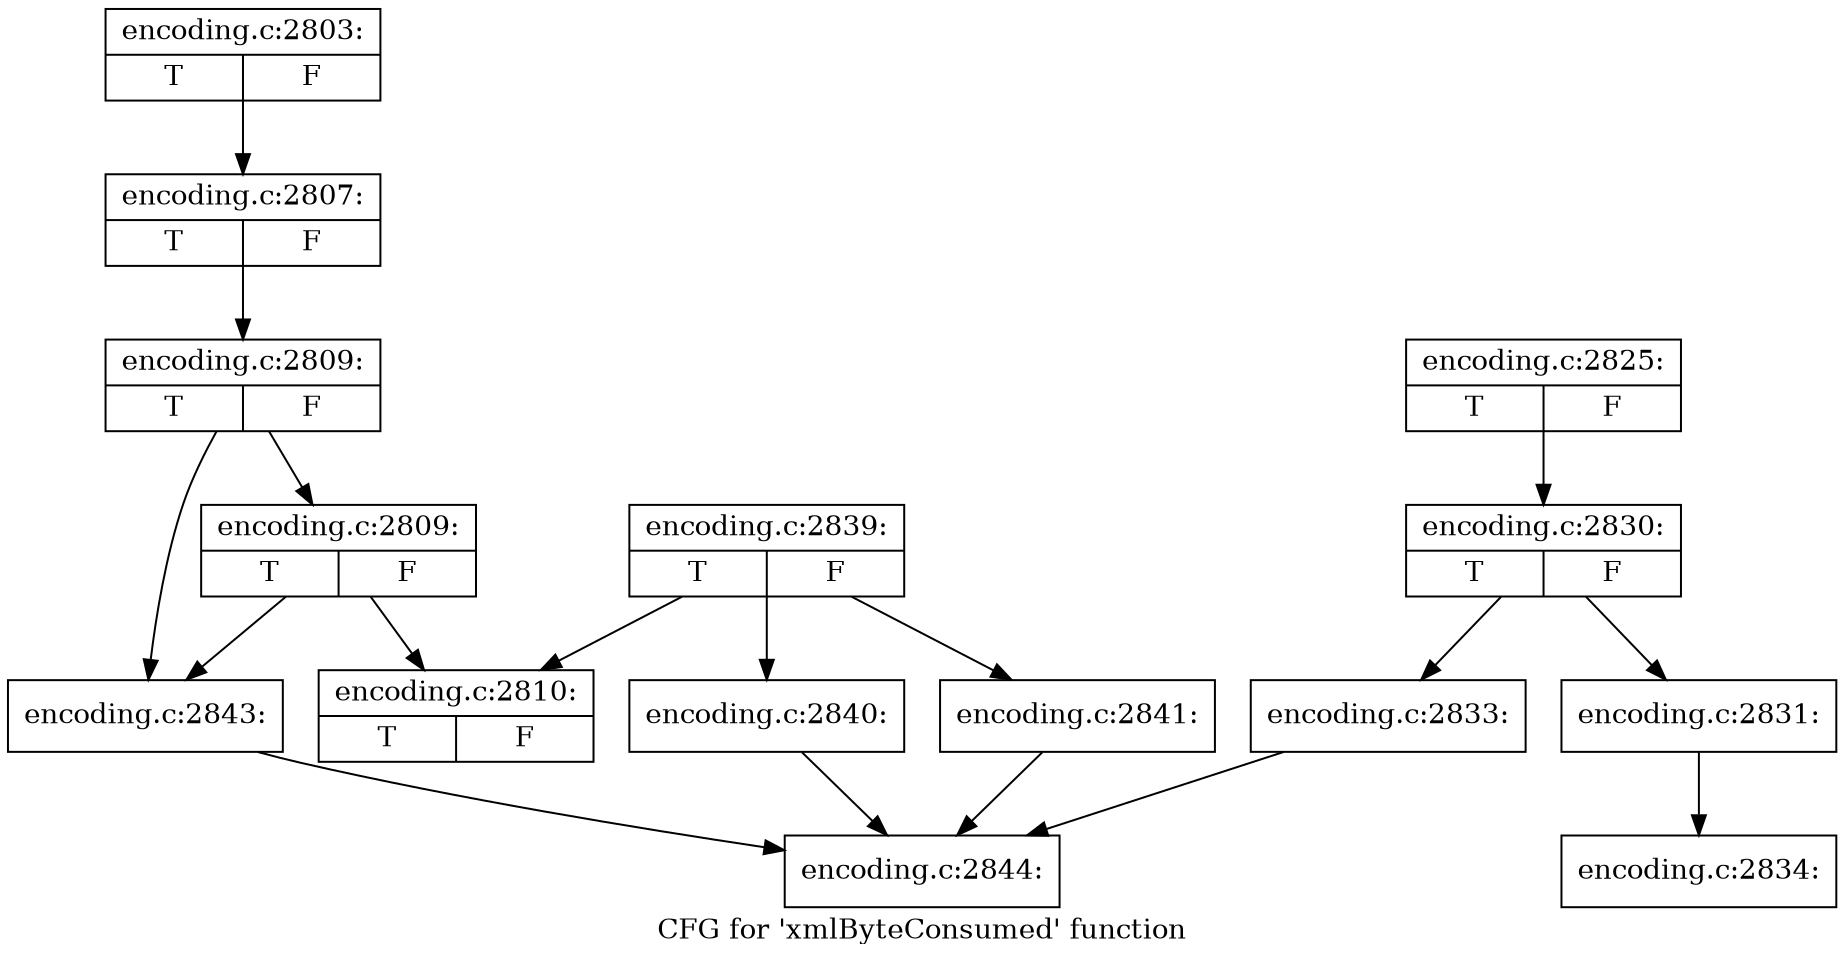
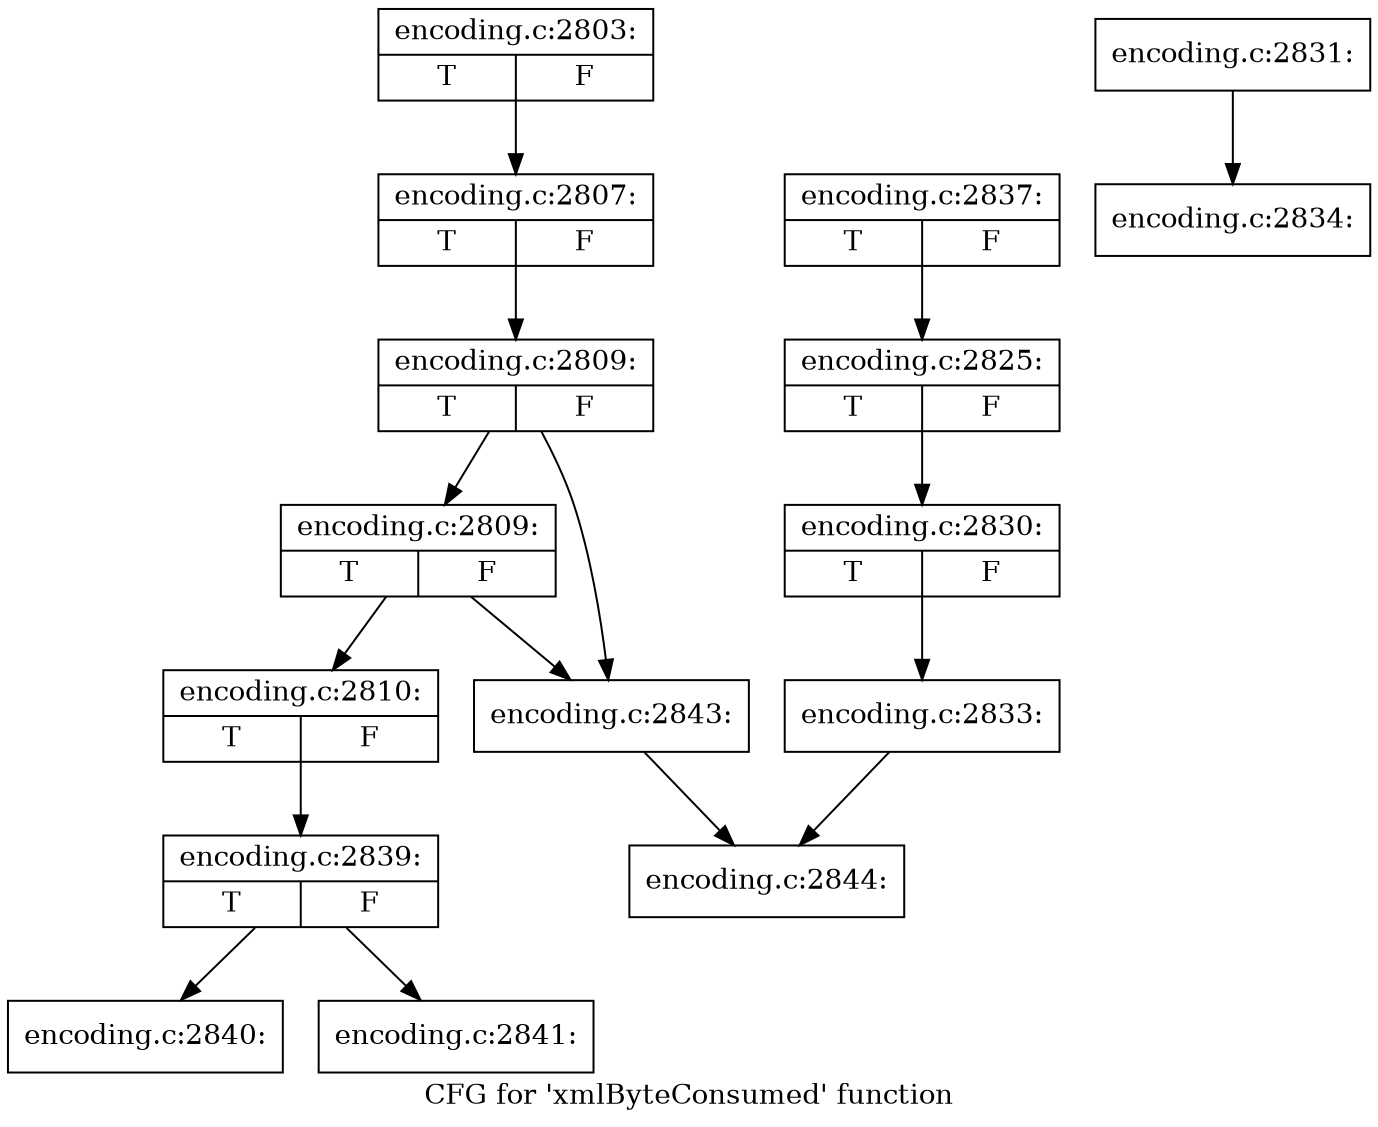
node "encoding.c:2837:": added
edge "encoding.c:2839:" -> "encoding.c:2810:": reversed
edge "encoding.c:2830:" -> "encoding.c:2831:": removed
edge "encoding.c:2840:" -> "encoding.c:2844:": removed
edge "encoding.c:2841:" -> "encoding.c:2844:": removed
